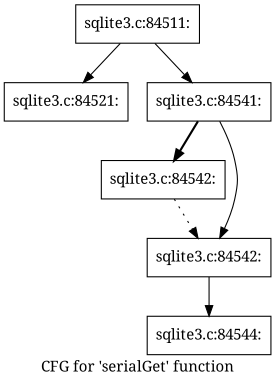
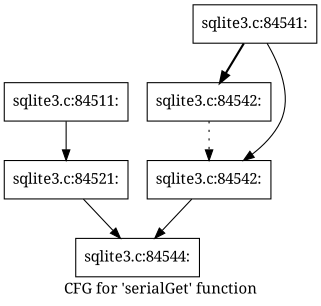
edge "sqlite3.c:84511:" -> "sqlite3.c:84541:": removed
edge "sqlite3.c:84521:" -> "sqlite3.c:84544:": added
